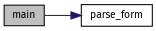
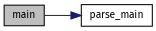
node "parse_form": label "parse_form" -> "parse_main"
